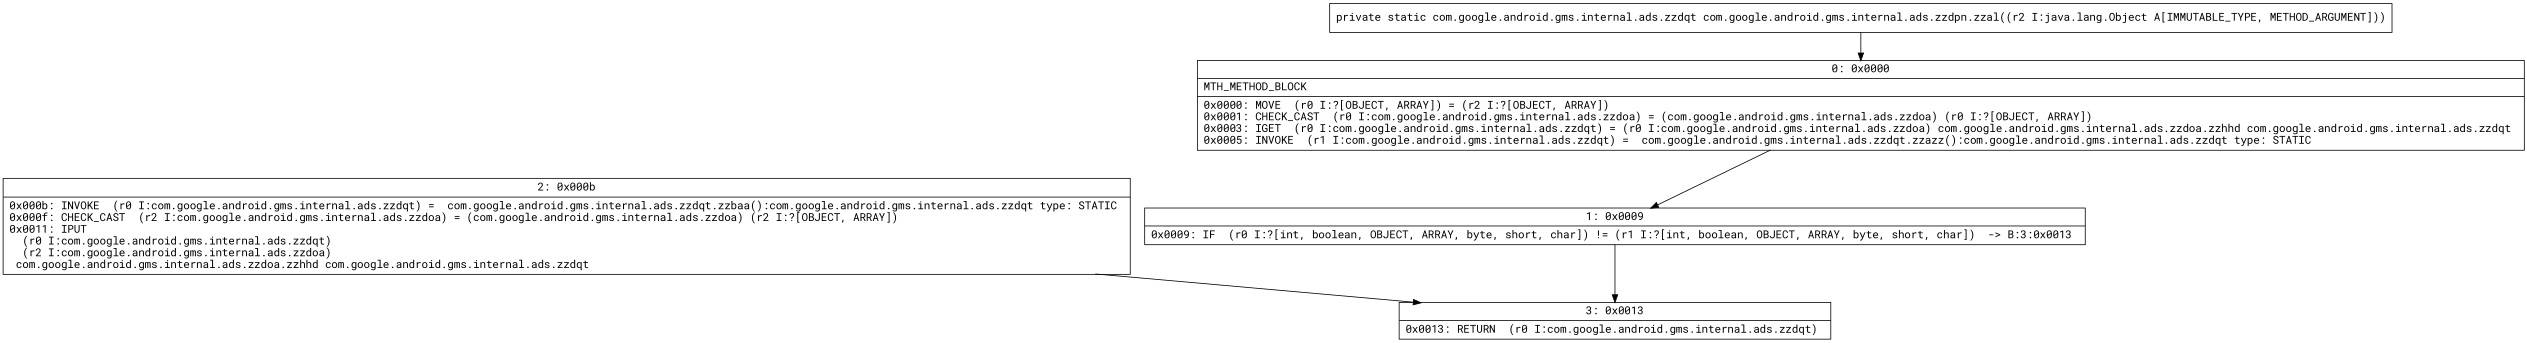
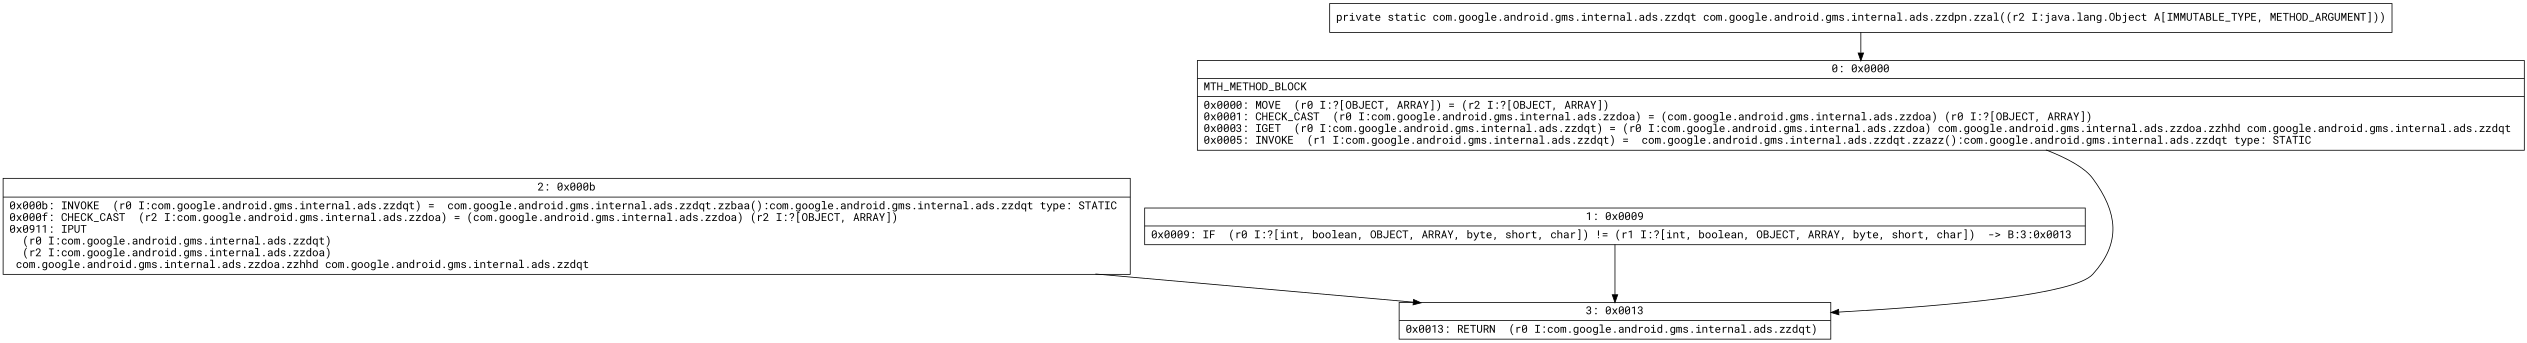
edge "0: 0x0000" -> "1: 0x0009": now "0: 0x0000" -> "3: 0x0013"
node "2: 0x000b": text "0x0011: IPUT" -> "0x0911: IPUT"
